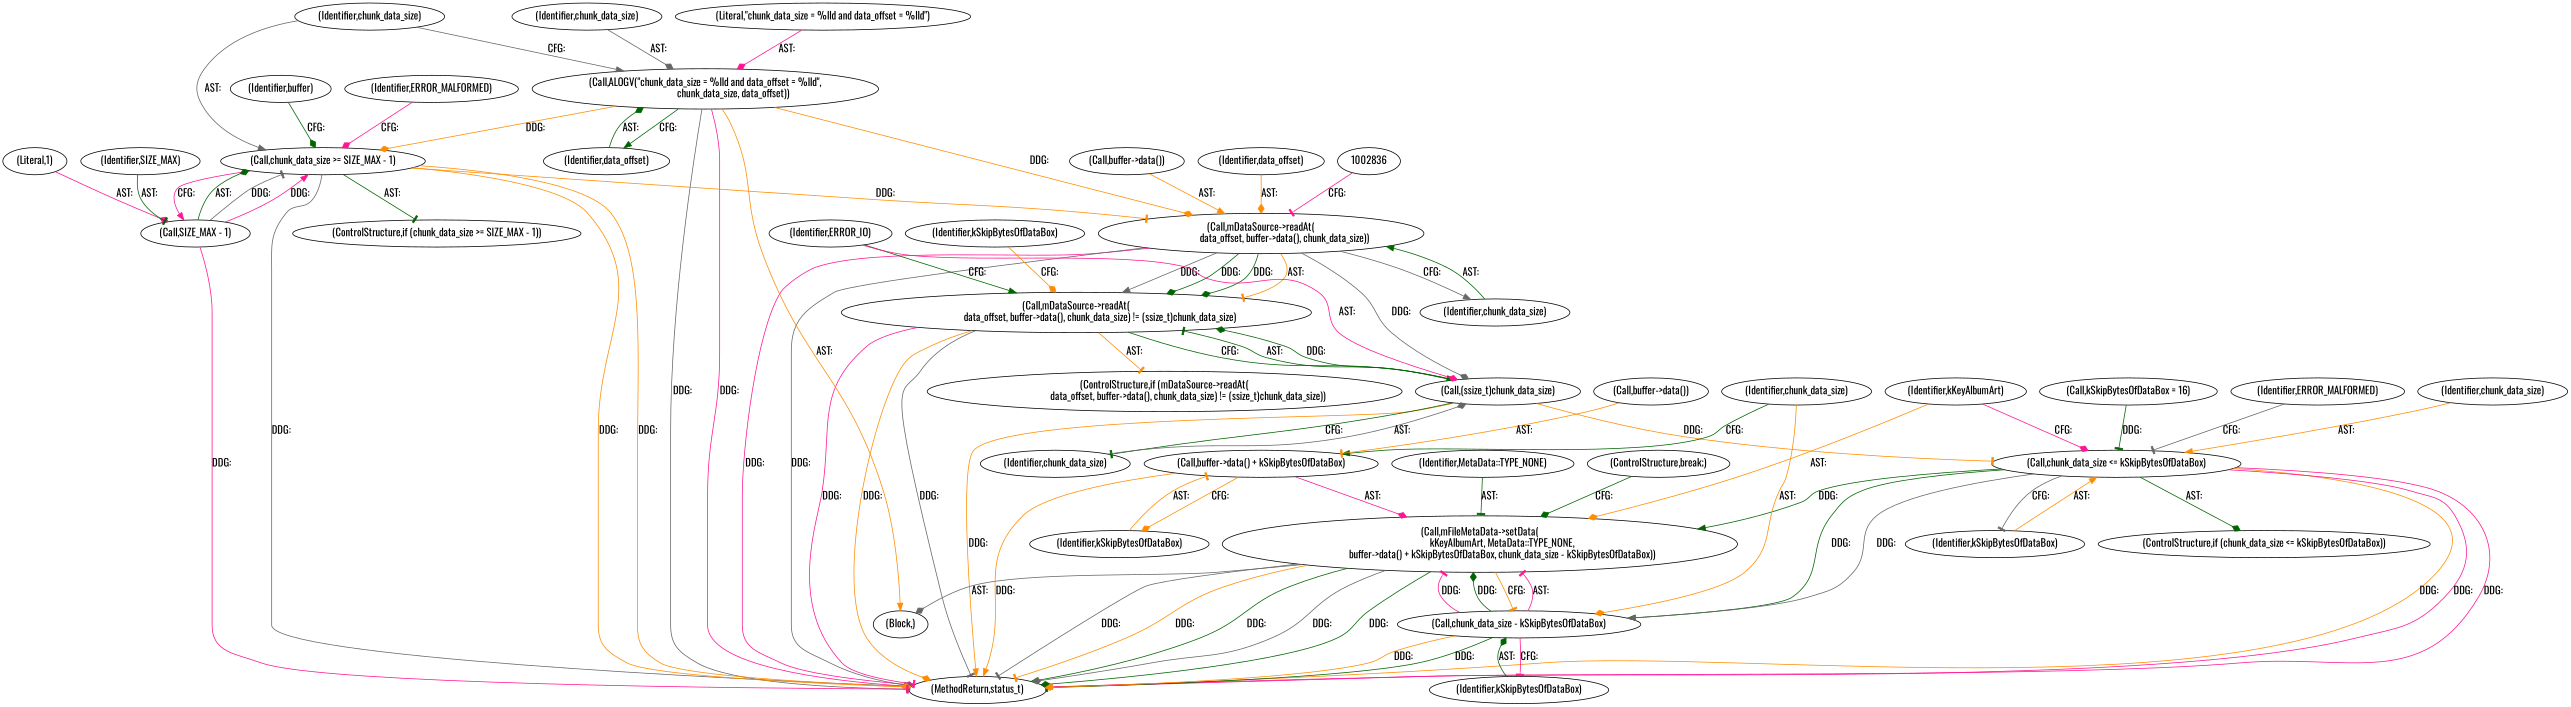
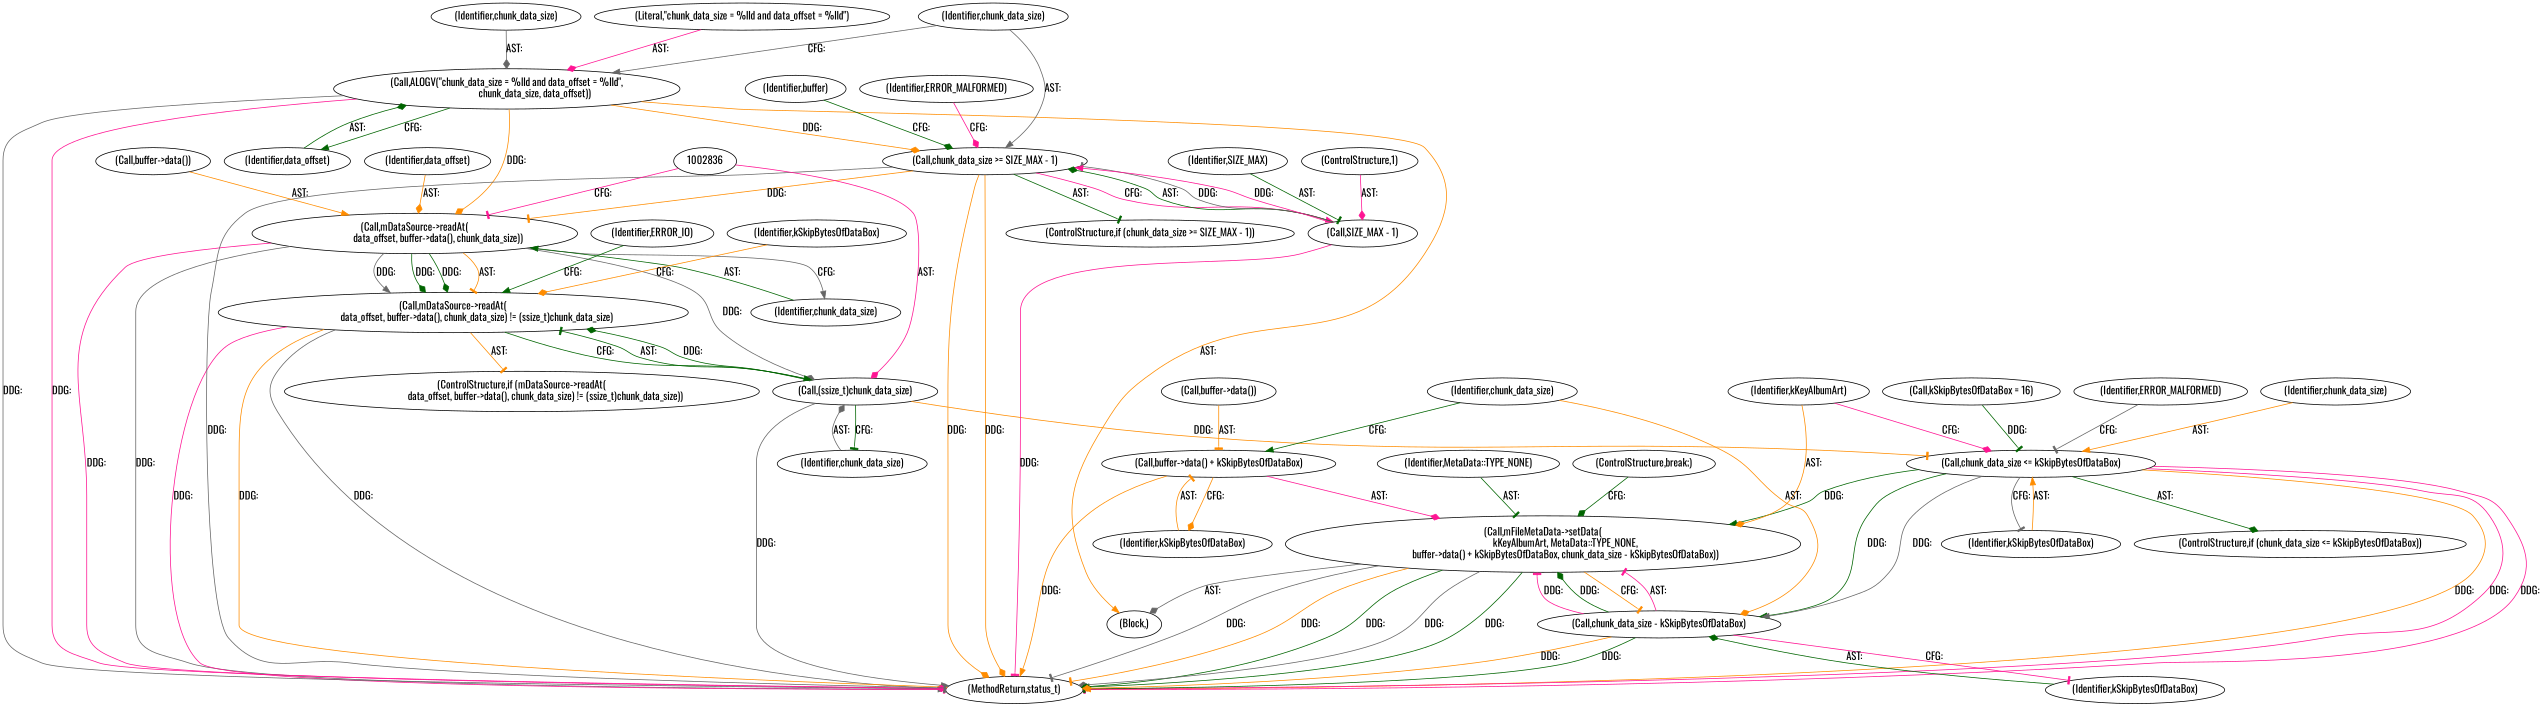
node "(Literal,1)": label "(Literal,1)" -> "(ControlStructure,1)"
edge "(Identifier,ERROR_IO)" -> "(Call,(ssize_t)chunk_data_size)": now "1002836" -> "(Call,(ssize_t)chunk_data_size)"
edge "(Call,(ssize_t)chunk_data_size)" -> "(MethodReturn,status_t)": color darkorange -> gray40
